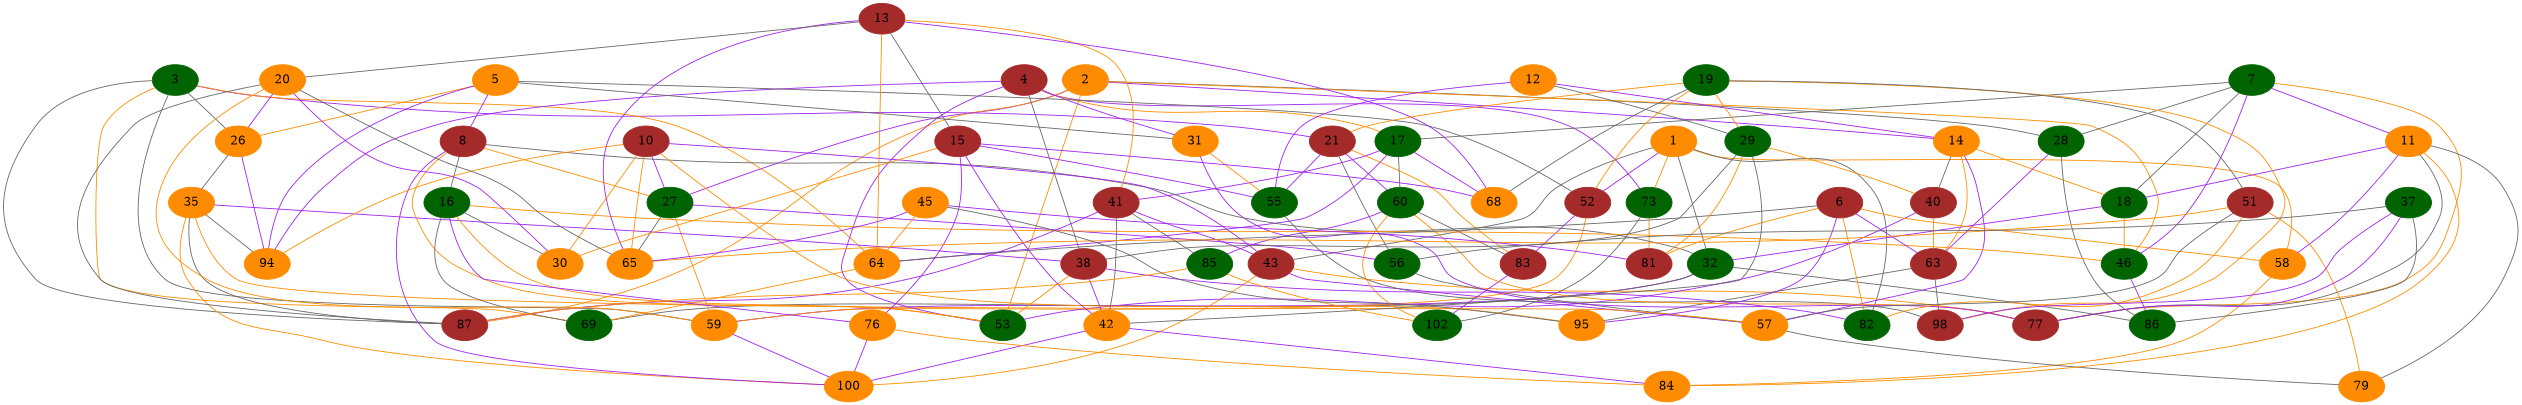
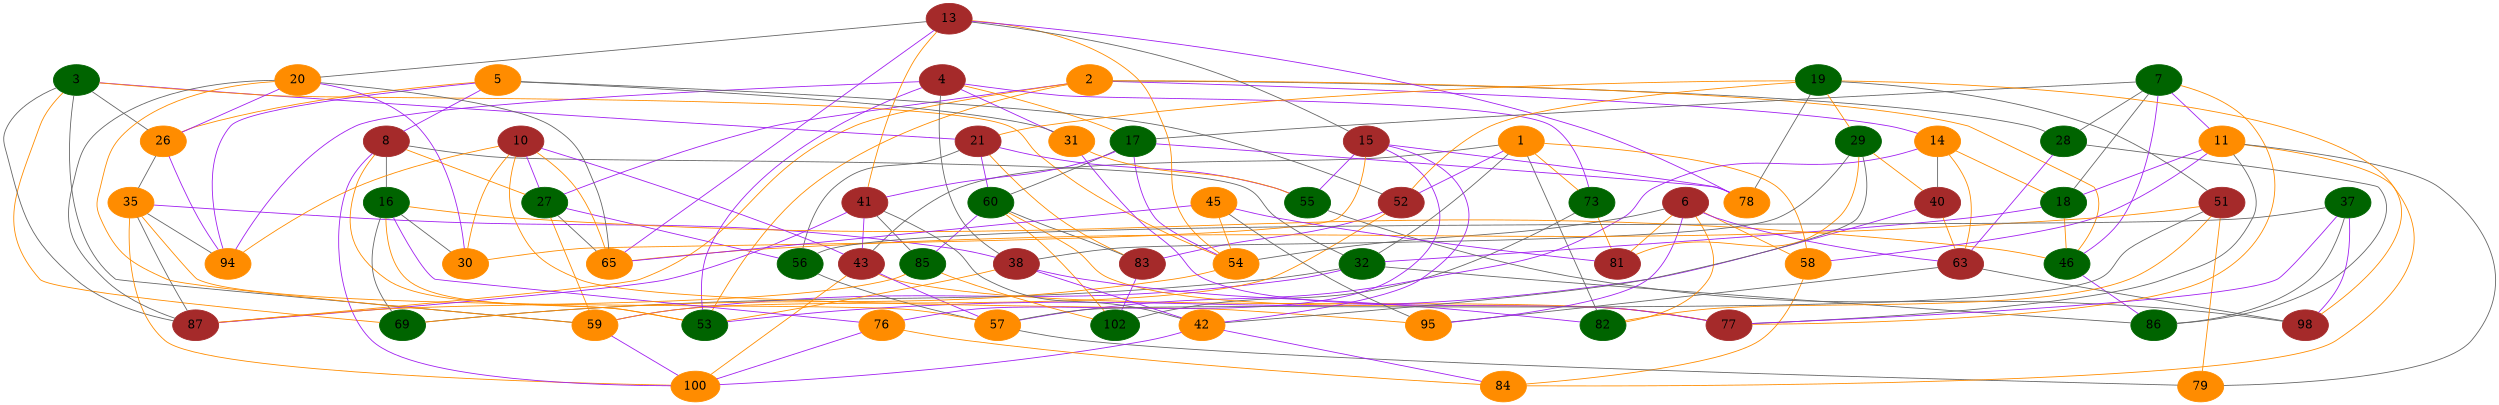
node "12": removed
node "68": label "68" -> "78"
node "64": label "64" -> "54"
